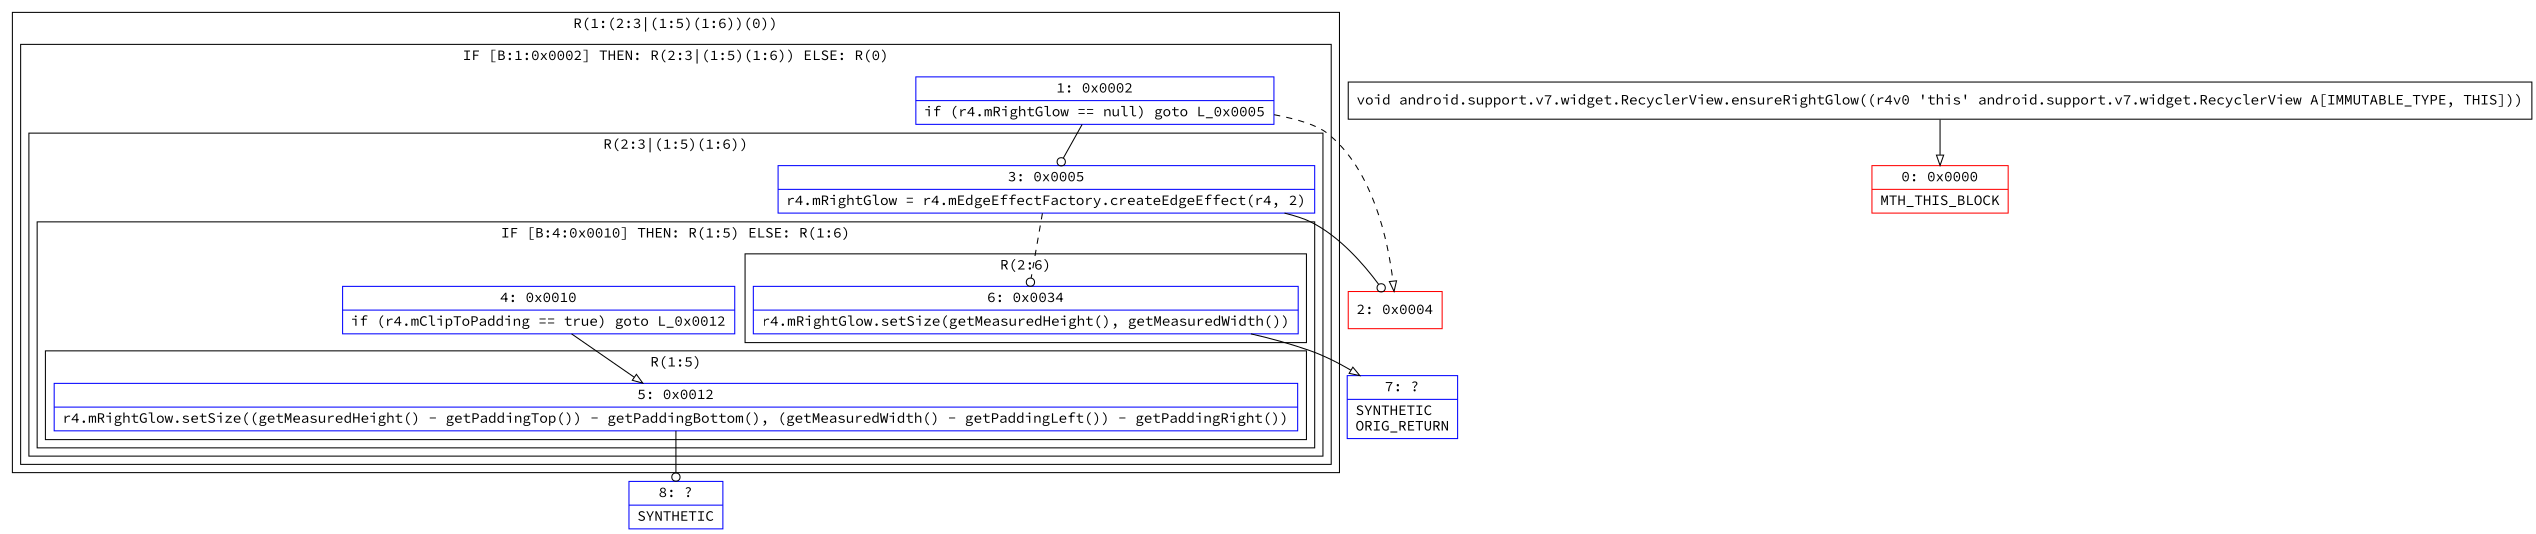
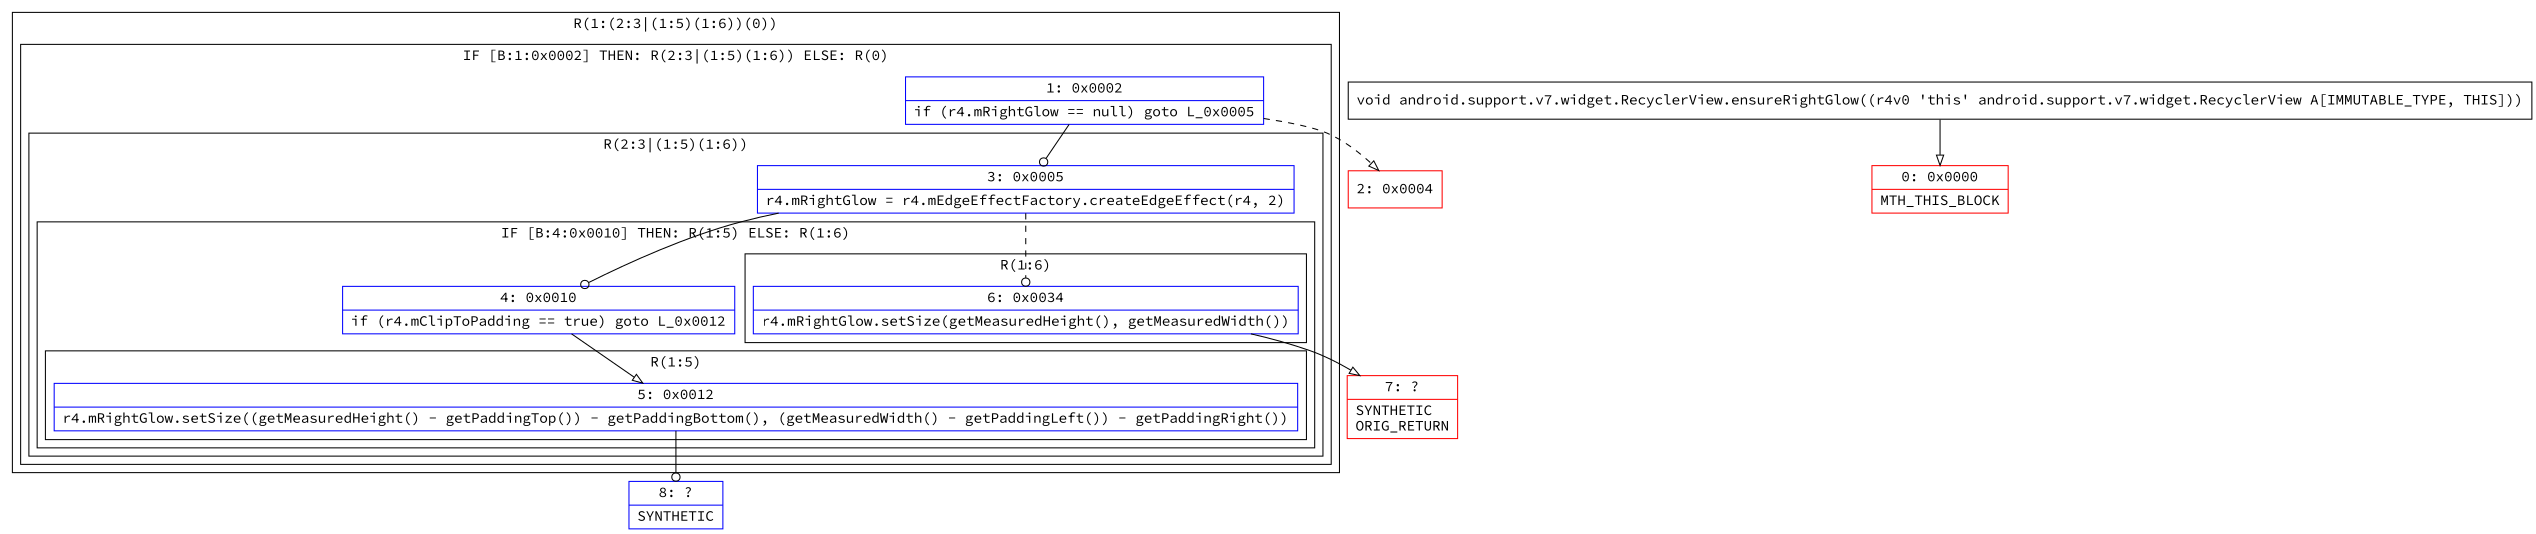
edge "3: 0x0005" -> "2: 0x0004": now "3: 0x0005" -> "4: 0x0010"
cluster "R(2:6)": label "R(2:6)" -> "R(1:6)"
node "7: ?": color blue -> red
